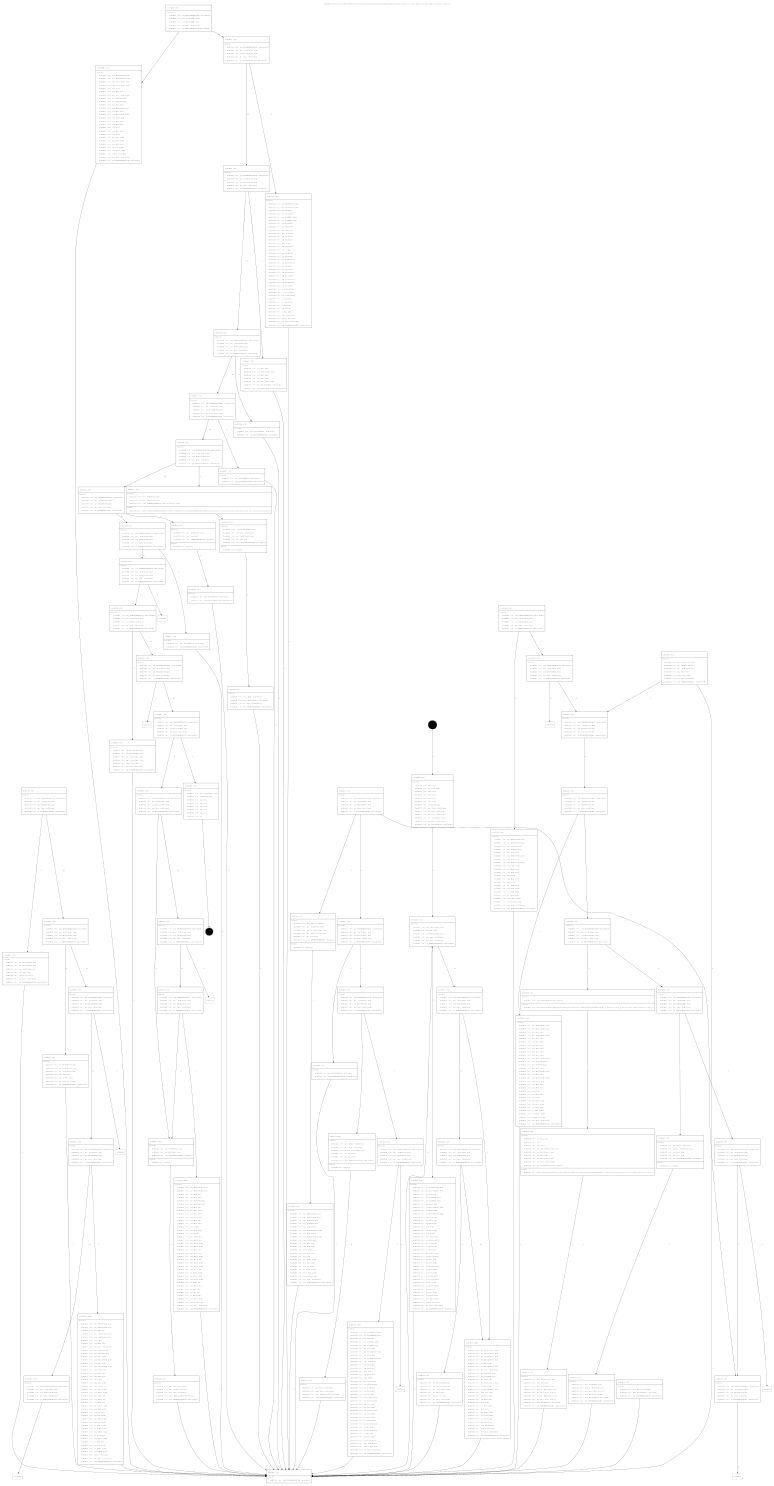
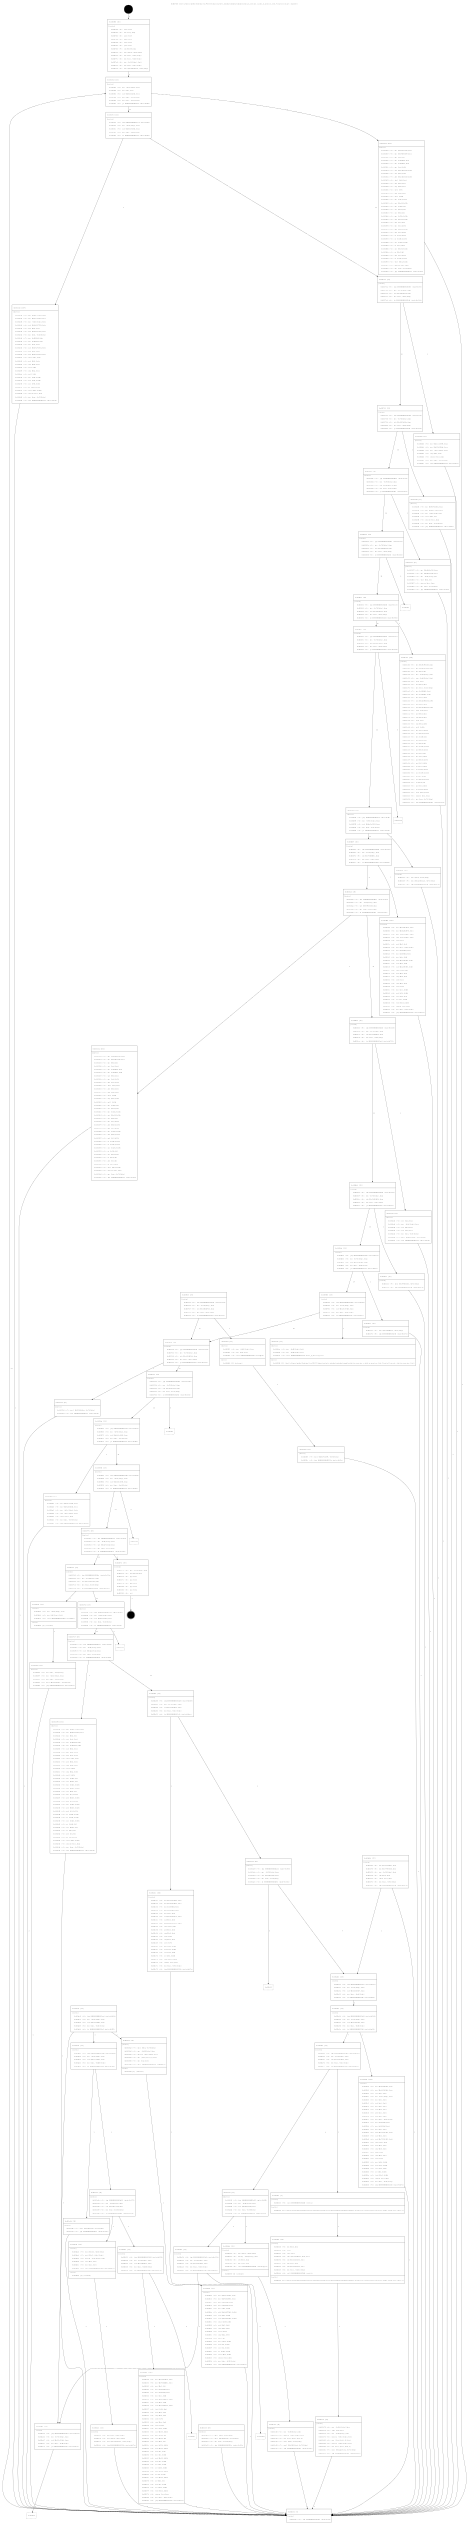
edge "0x401906 [25]" -> "0x40191f [25]": now "0x401906 [25]" -> "0x401938 [25]"
node "0x401ec8 [23]": removed
node "0x401870 [25]": added
edge "0x4019e7 [25]" -> "0x401b69 [13]": now "0x4019e7 [25]" -> "0x401a00 [25]"
edge "0x4017da [25]" -> "0x401e1e [109]": now "0x4017da [25]" -> "0x4017f3 [25]"
